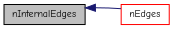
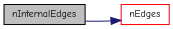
edge "nEdges" -> "nInternalEdges": reversed
